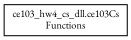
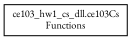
node "ce103_hw4_cs_dll.ce103Cs Functions": label "ce103_hw4_cs_dll.ce103Cs Functions" -> "ce103_hw1_cs_dll.ce103Cs Functions"
